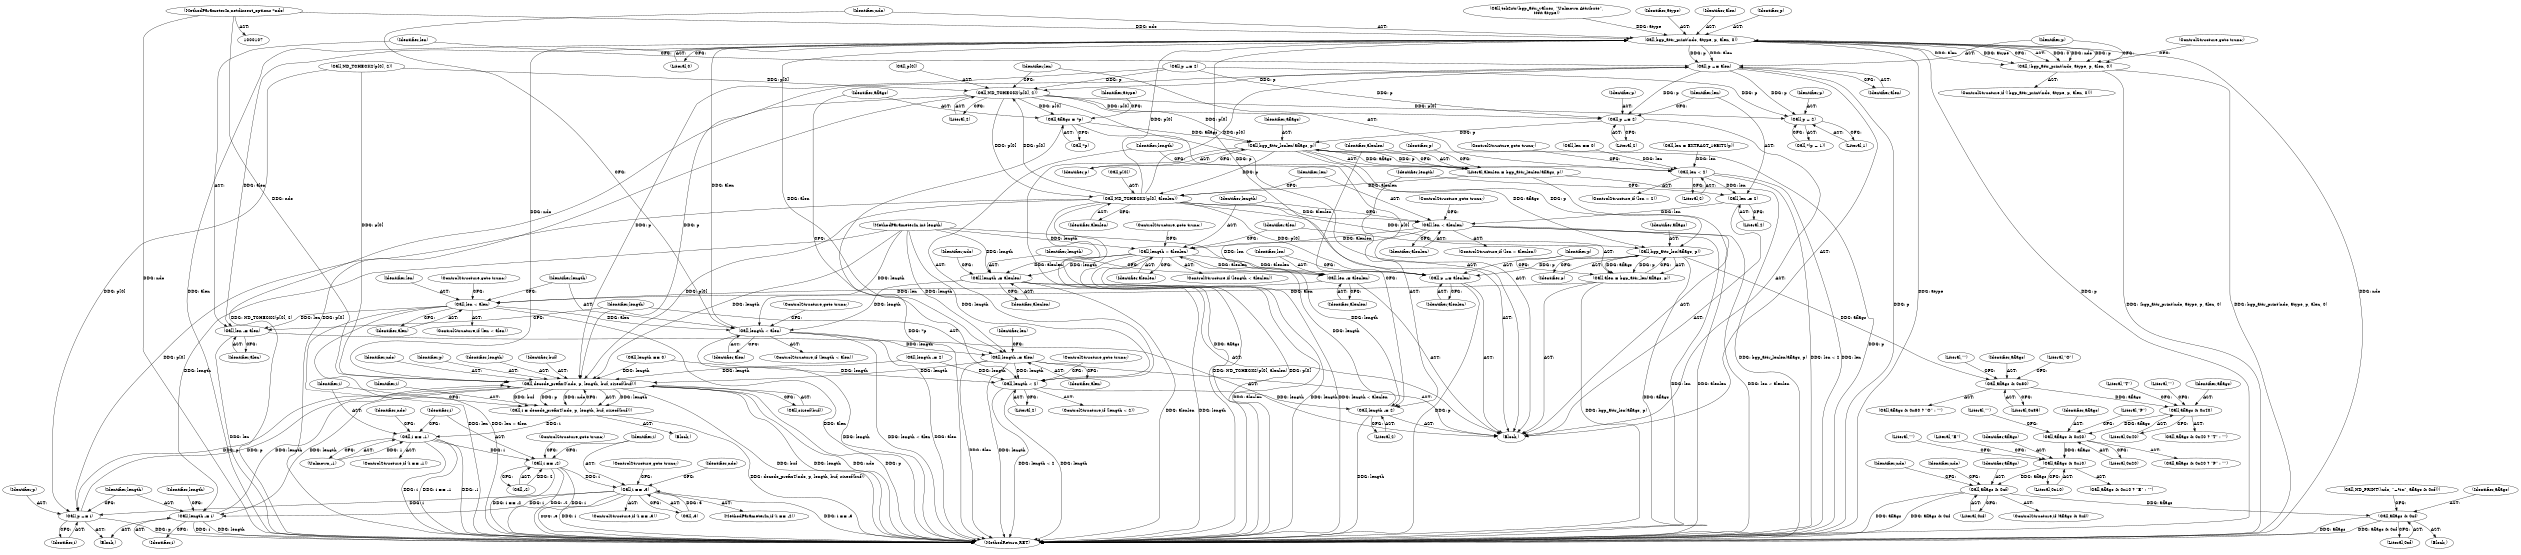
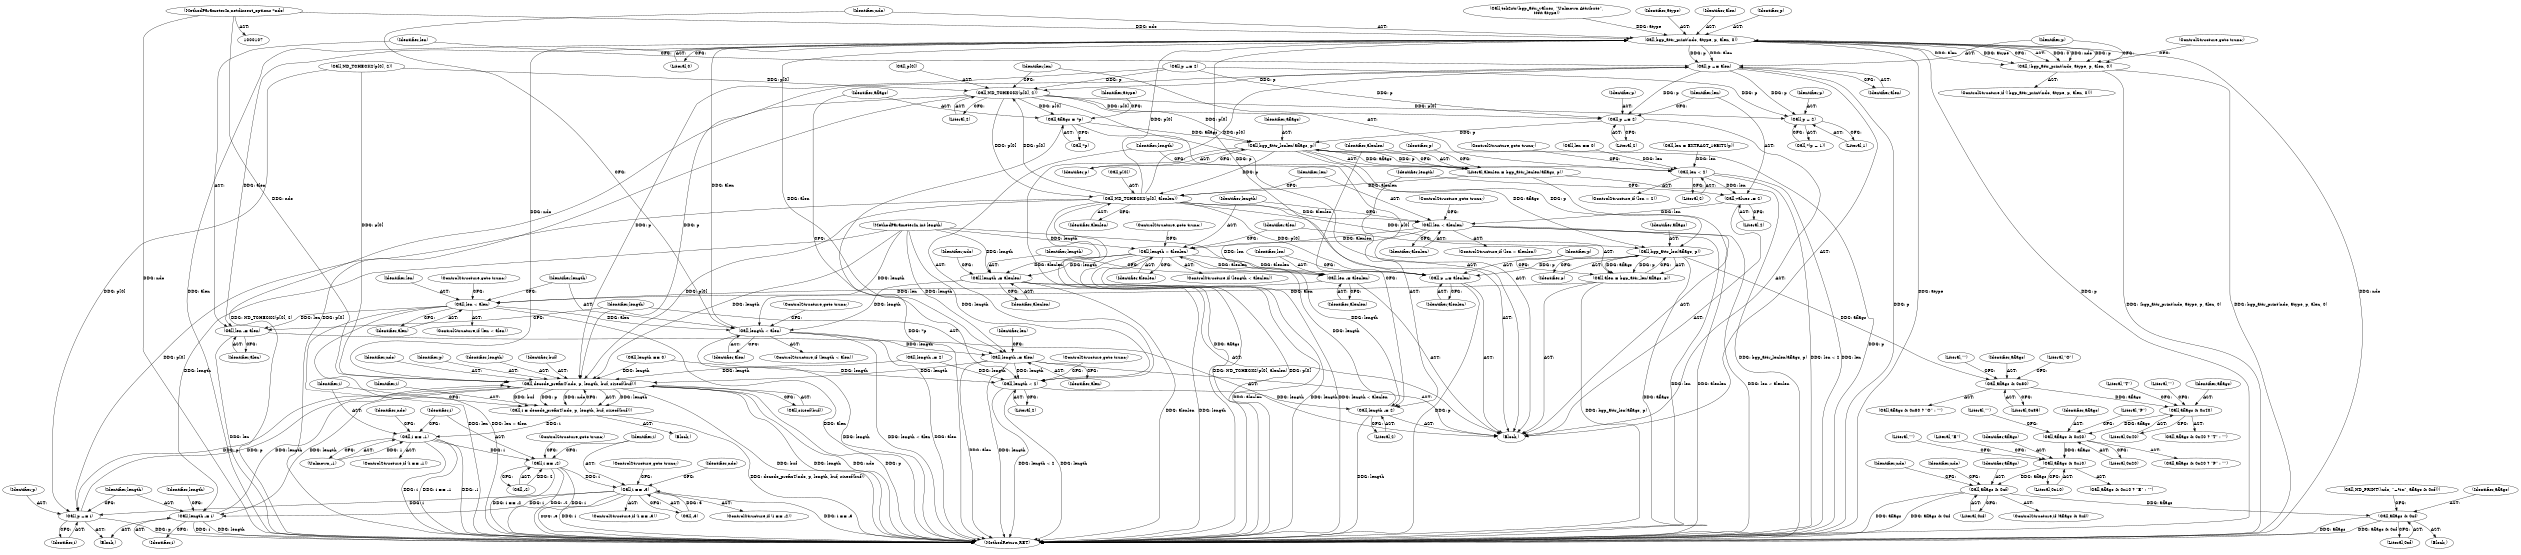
node "(Call,len -= 2)": label "(Call,len -= 2)" -> "(Call,values -= 2)"
node "(ControlStructure,if (length < 2))": removed
node "(MethodParameterIn,if (i == -2))": label "(MethodParameterIn,if (i == -2))" -> "(ControlStructure,if (i == -2))"
